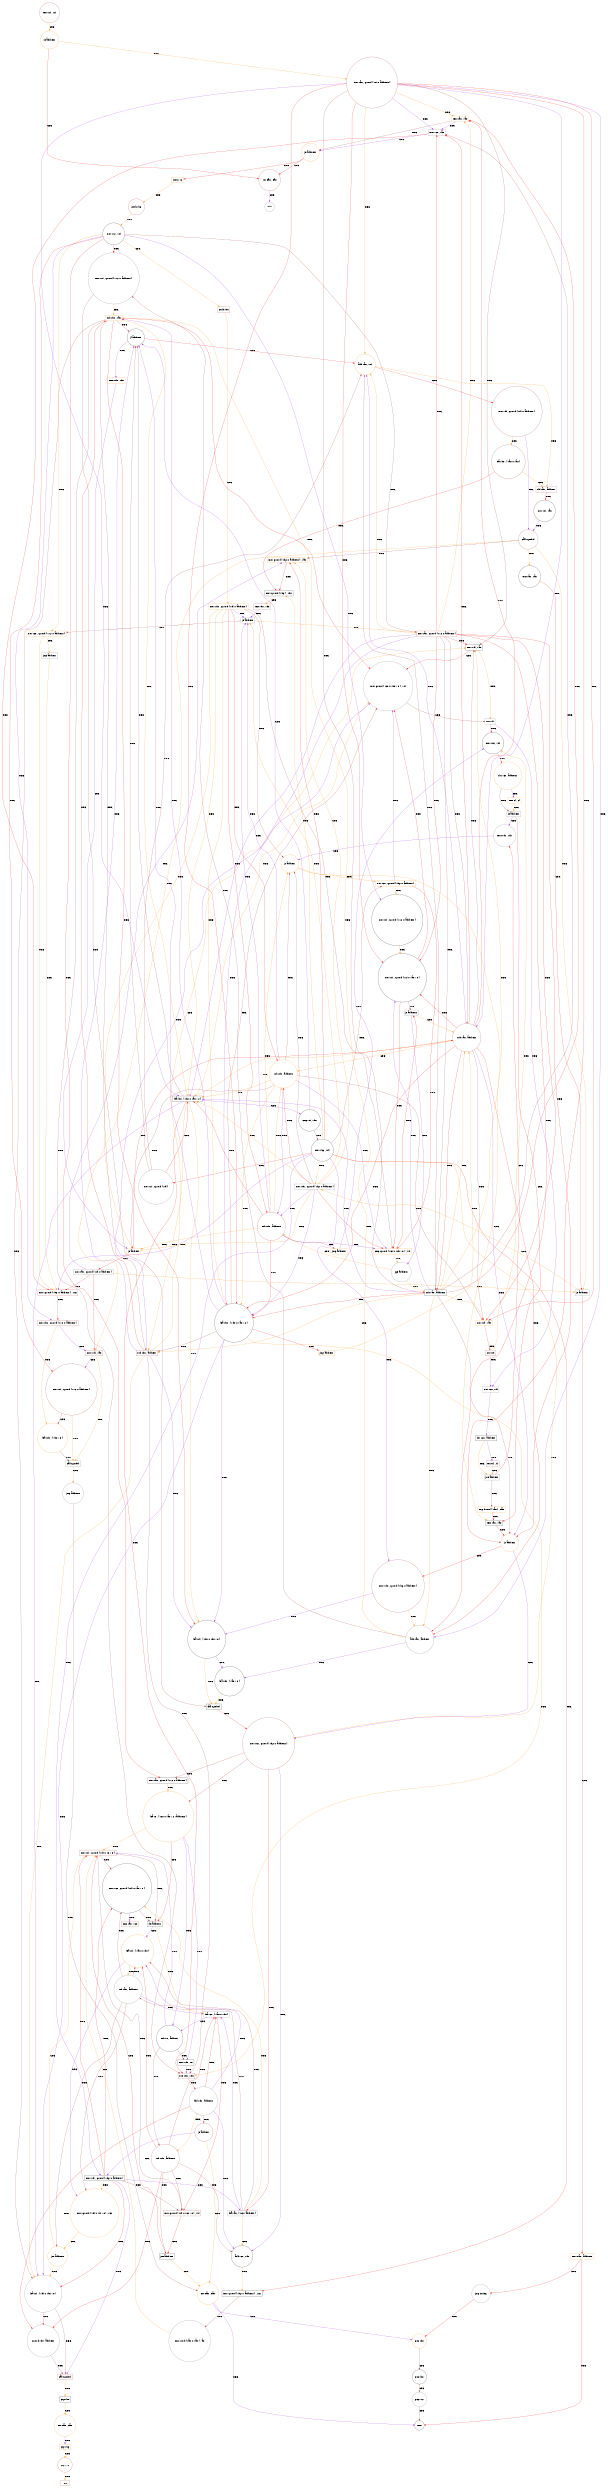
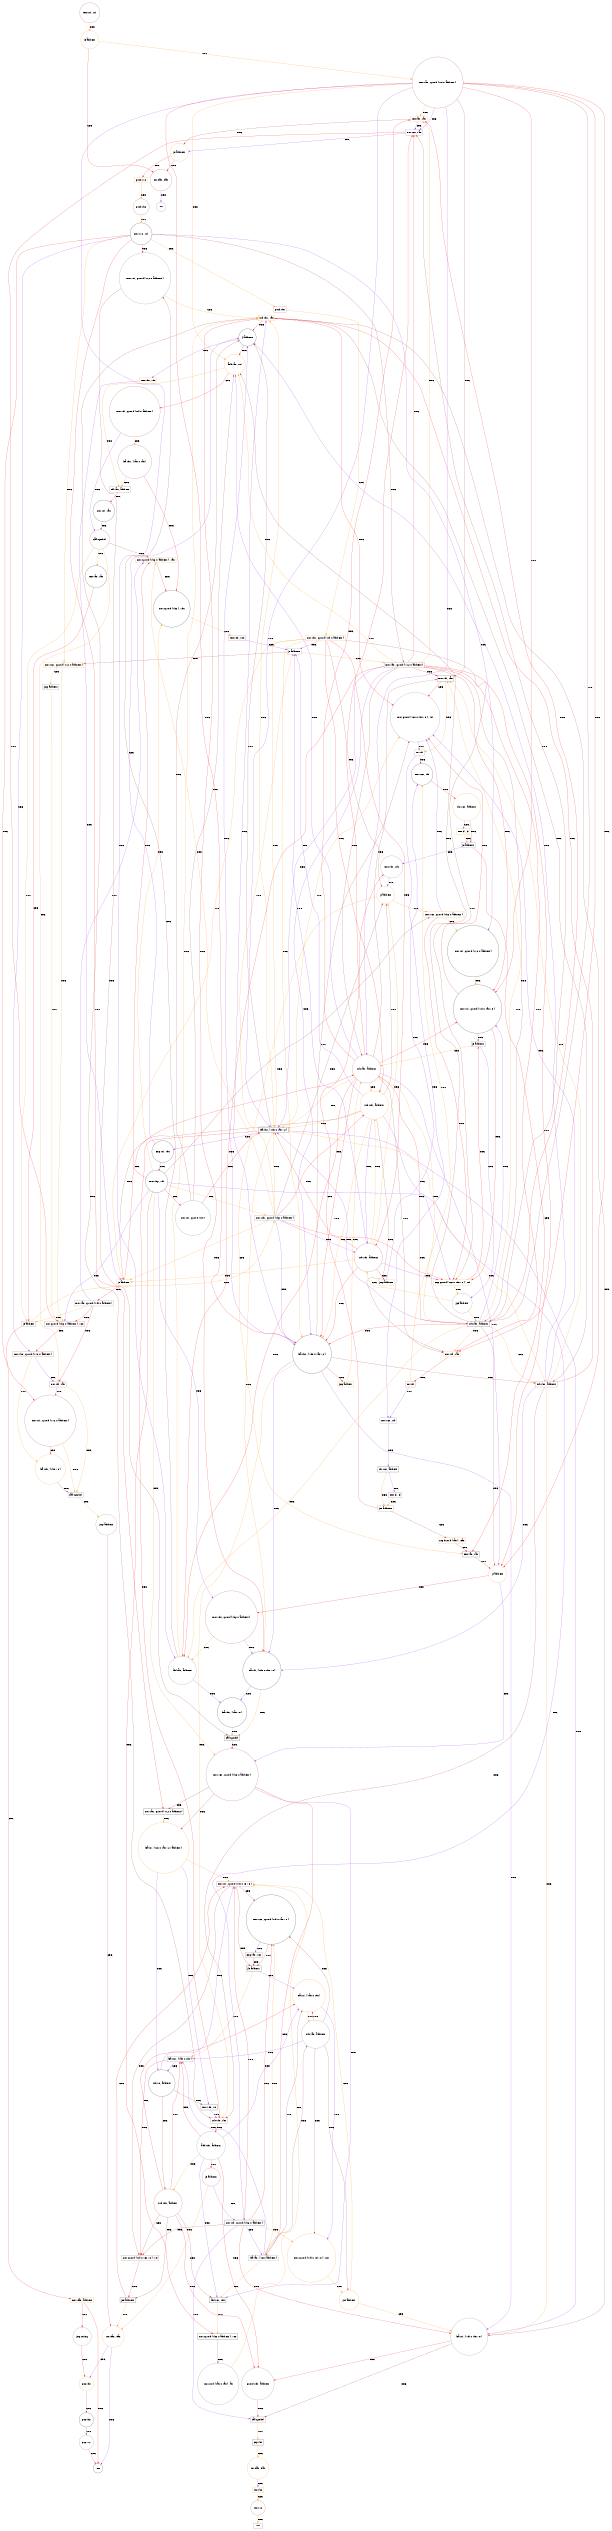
node "mov qword [ rbp ] , rbx": shape box -> circle
edge "lea r8 , [ rcx + rax * 2 - address ]" -> "jle address": now "cmp rax , rcx" -> "jle address"
node "add rcx , rdx": shape circle -> box
